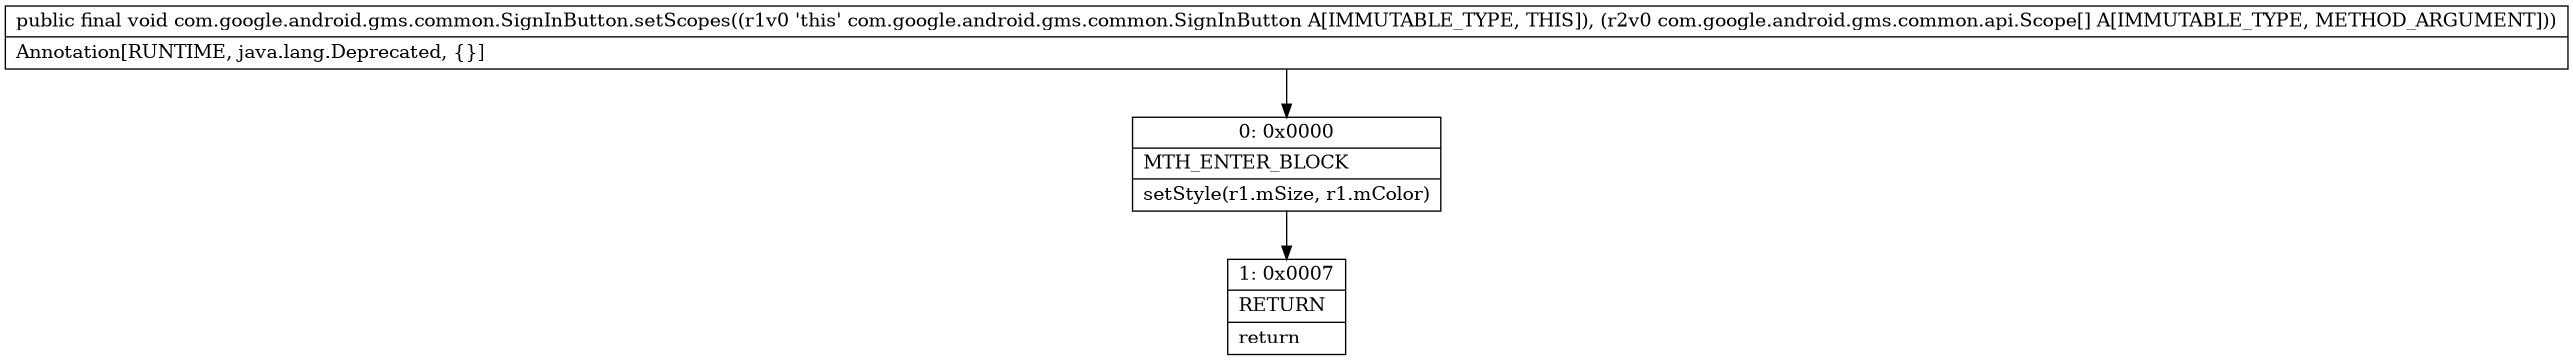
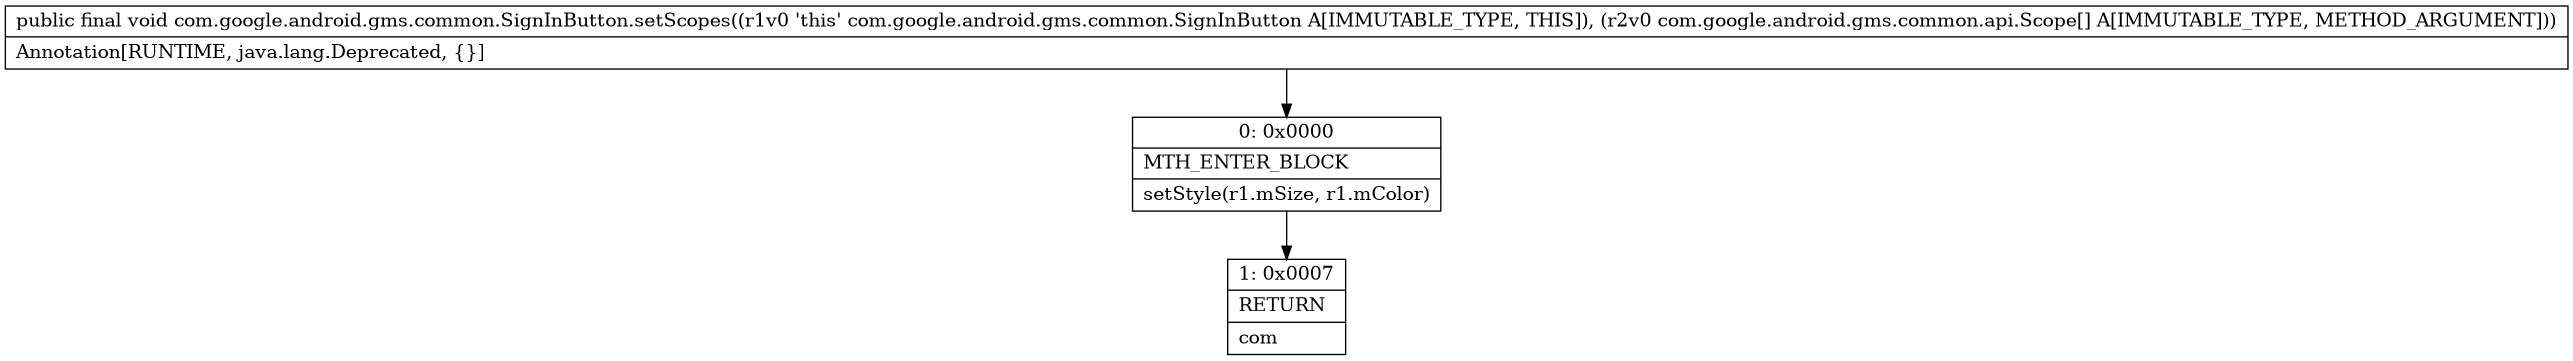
node "1: 0x0007": text "return" -> "com"
